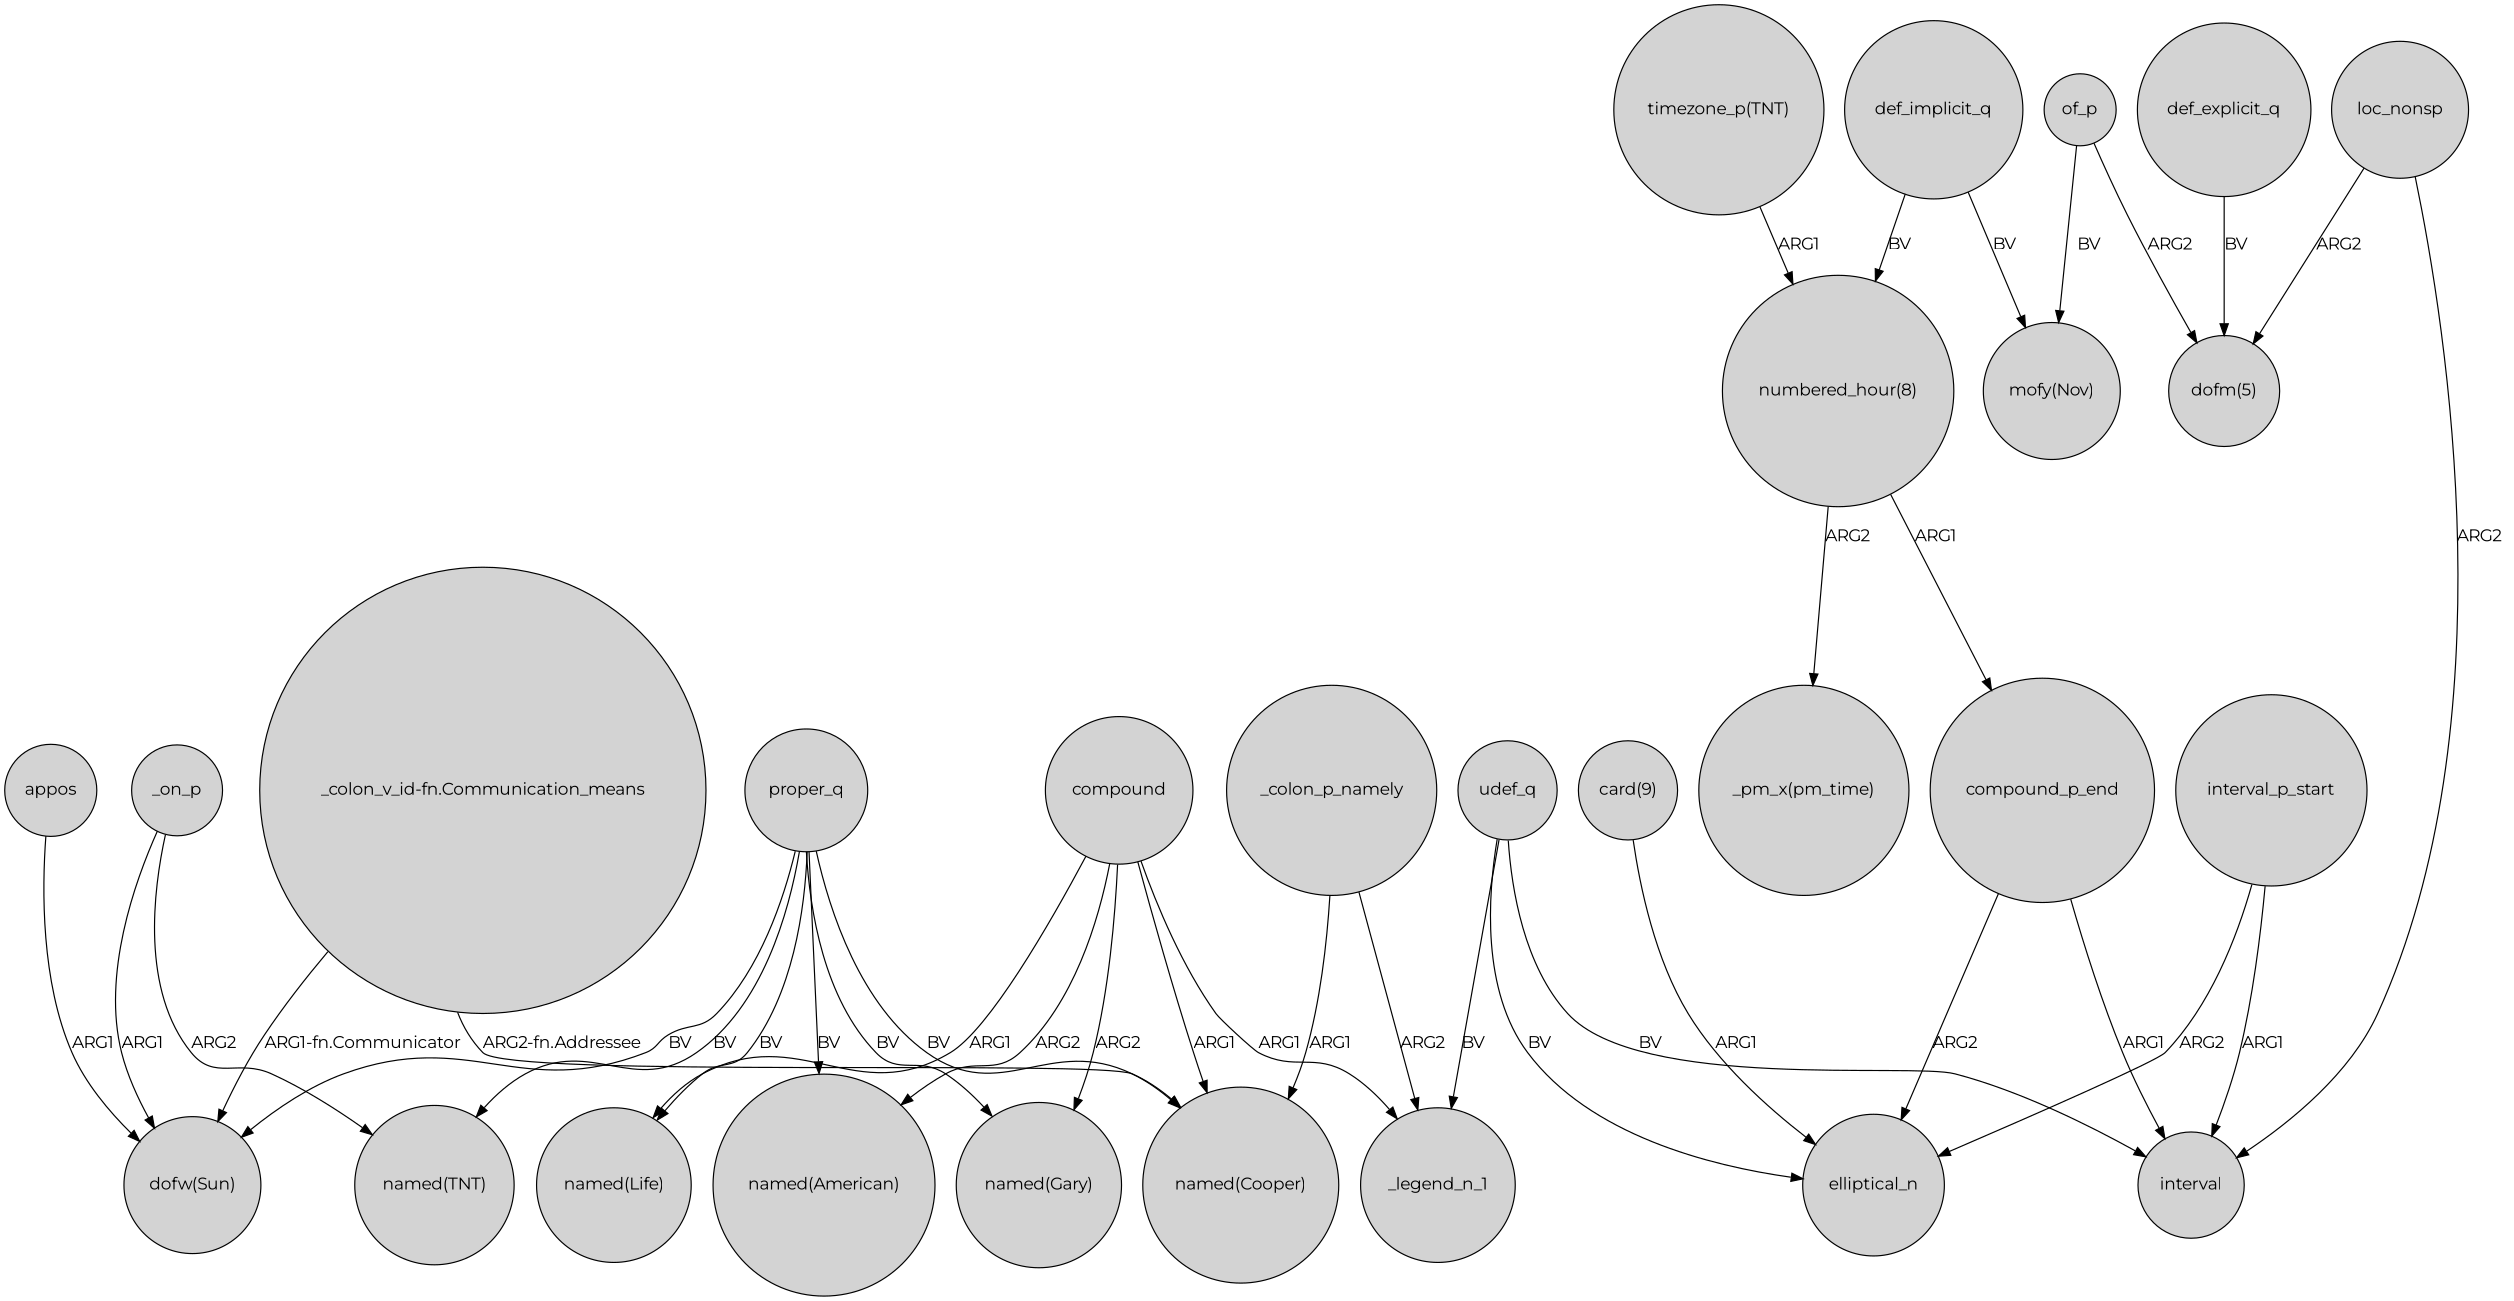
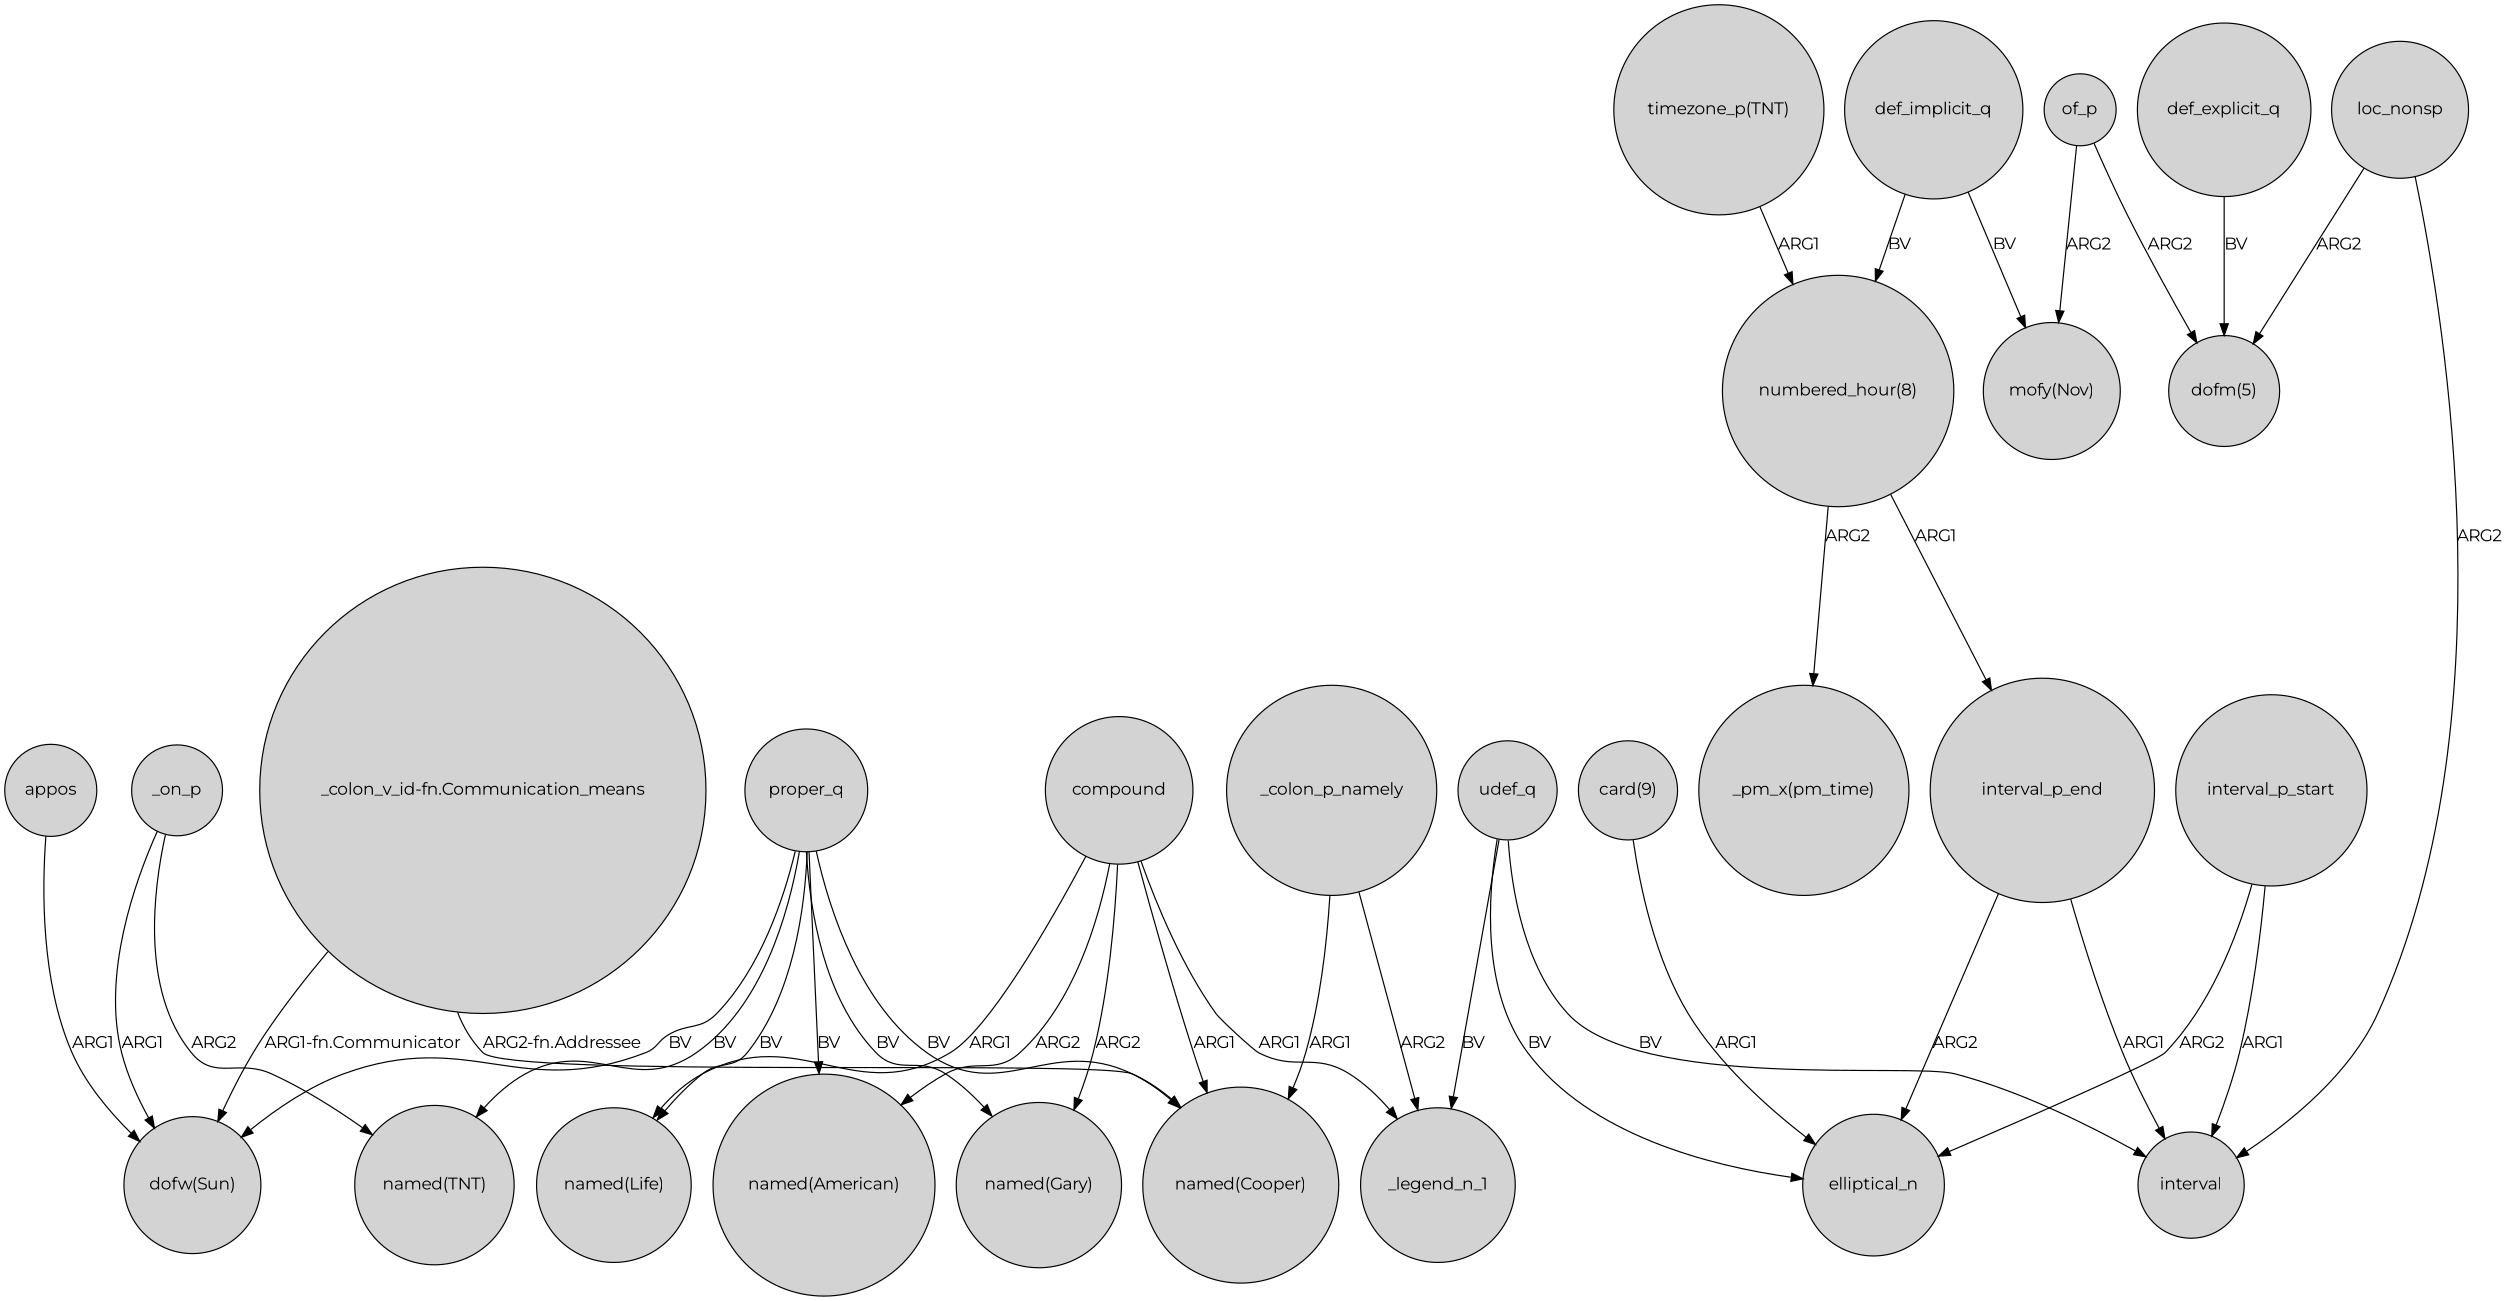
edge "of_p" -> "mofy(Nov)": label "BV" -> "ARG2"
node "compound_p_end": label "compound_p_end" -> "interval_p_end"
